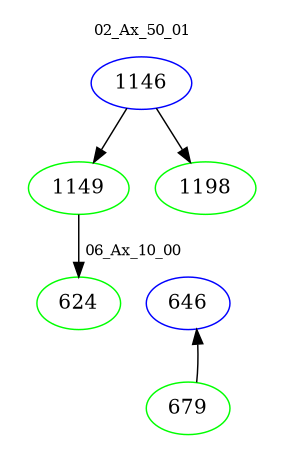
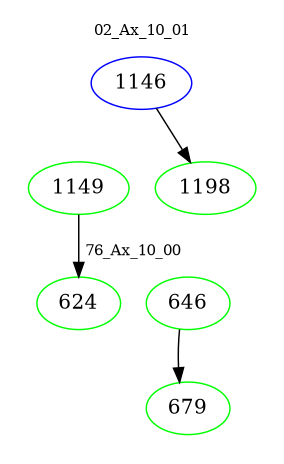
cluster "02_Ax_50_01": label "02_Ax_50_01" -> "02_Ax_10_01"
edge "1146" -> "1149": removed
cluster "06_Ax_10_00": label "06_Ax_10_00" -> "76_Ax_10_00"
node "646": color blue -> green
edge "679" -> "646": reversed
